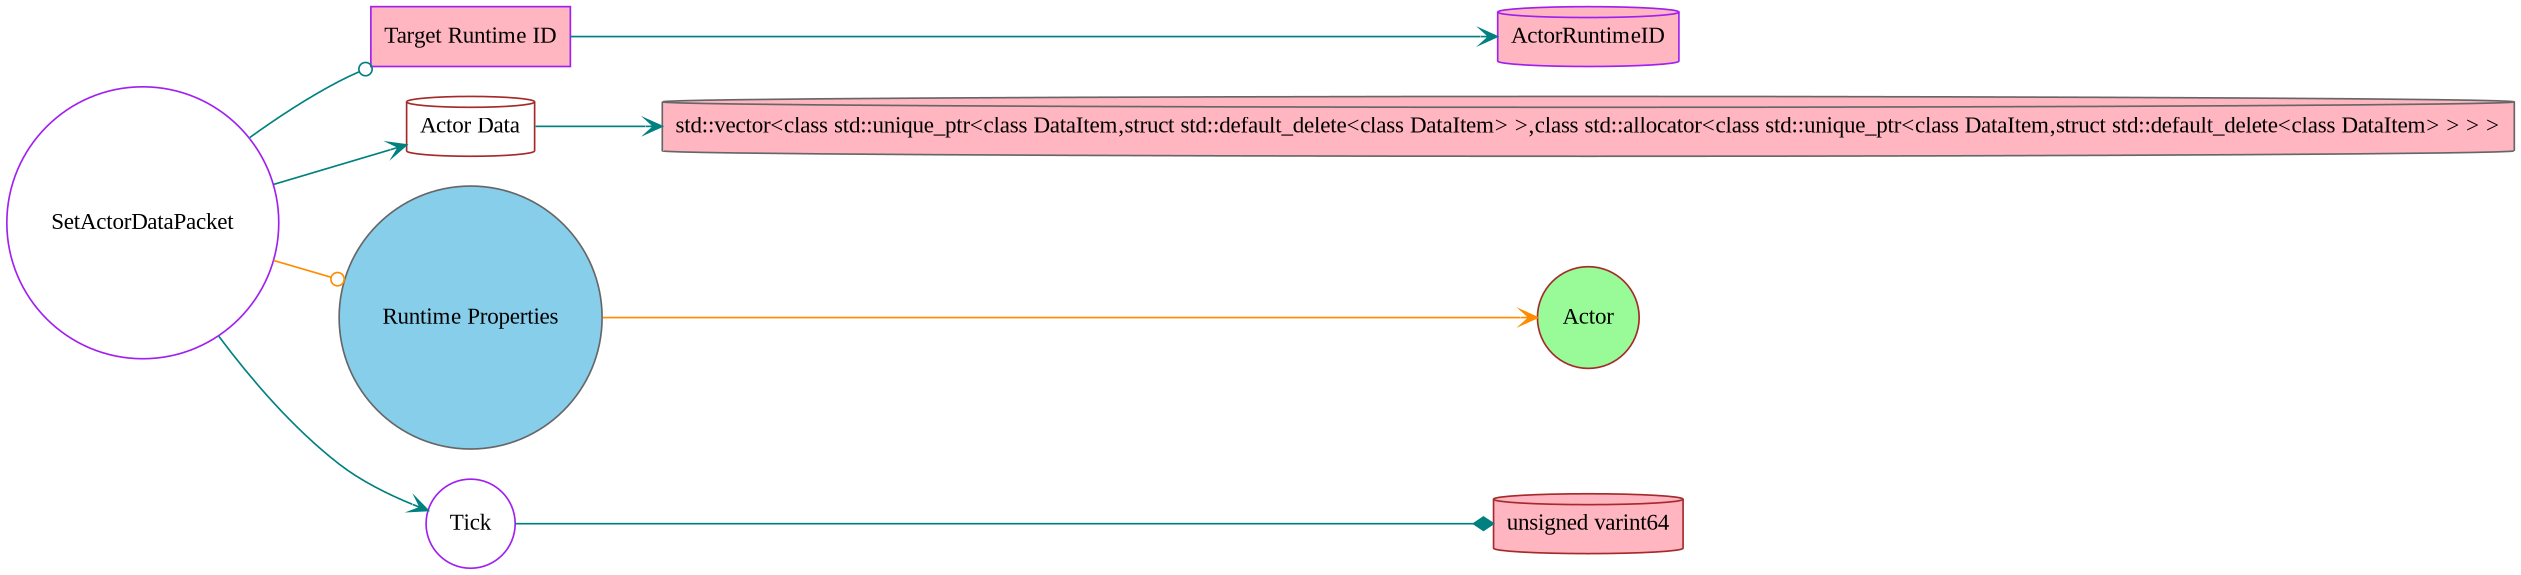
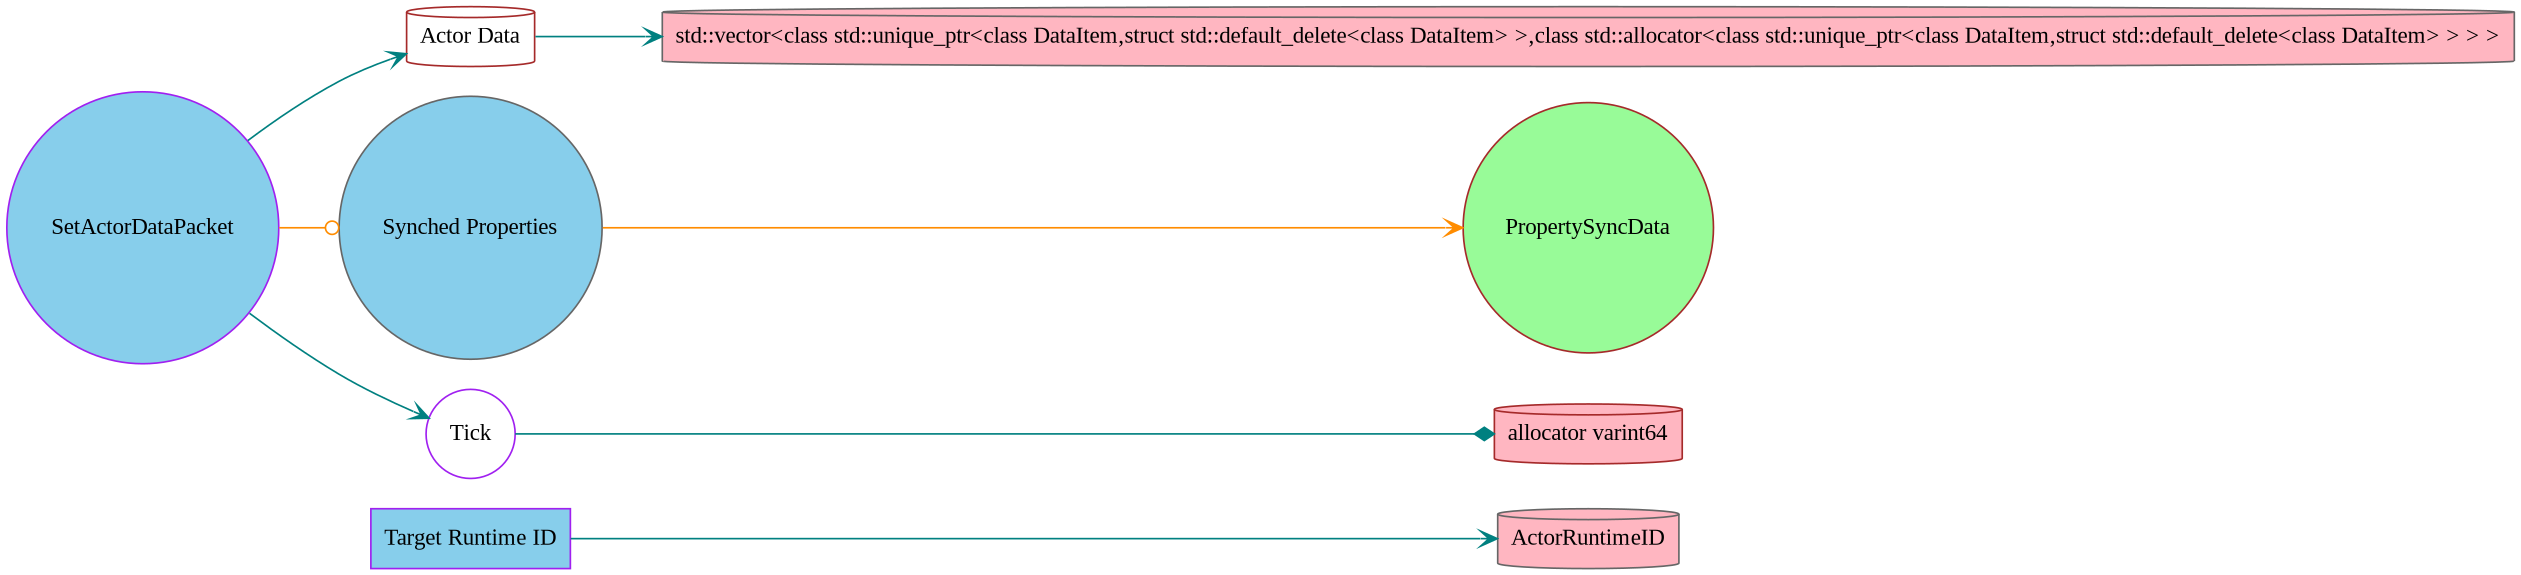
node "Target Runtime ID": fillcolor lightpink -> skyblue
node "ActorRuntimeID": color purple -> gray40
edge "SetActorDataPacket" -> "Target Runtime ID": removed
node "SetActorDataPacket": fillcolor white -> skyblue
node "Runtime Properties": label "Runtime Properties" -> "Synched Properties"
node "Actor": label "Actor" -> "PropertySyncData"
node "unsigned varint64": label "unsigned varint64" -> "allocator varint64"
